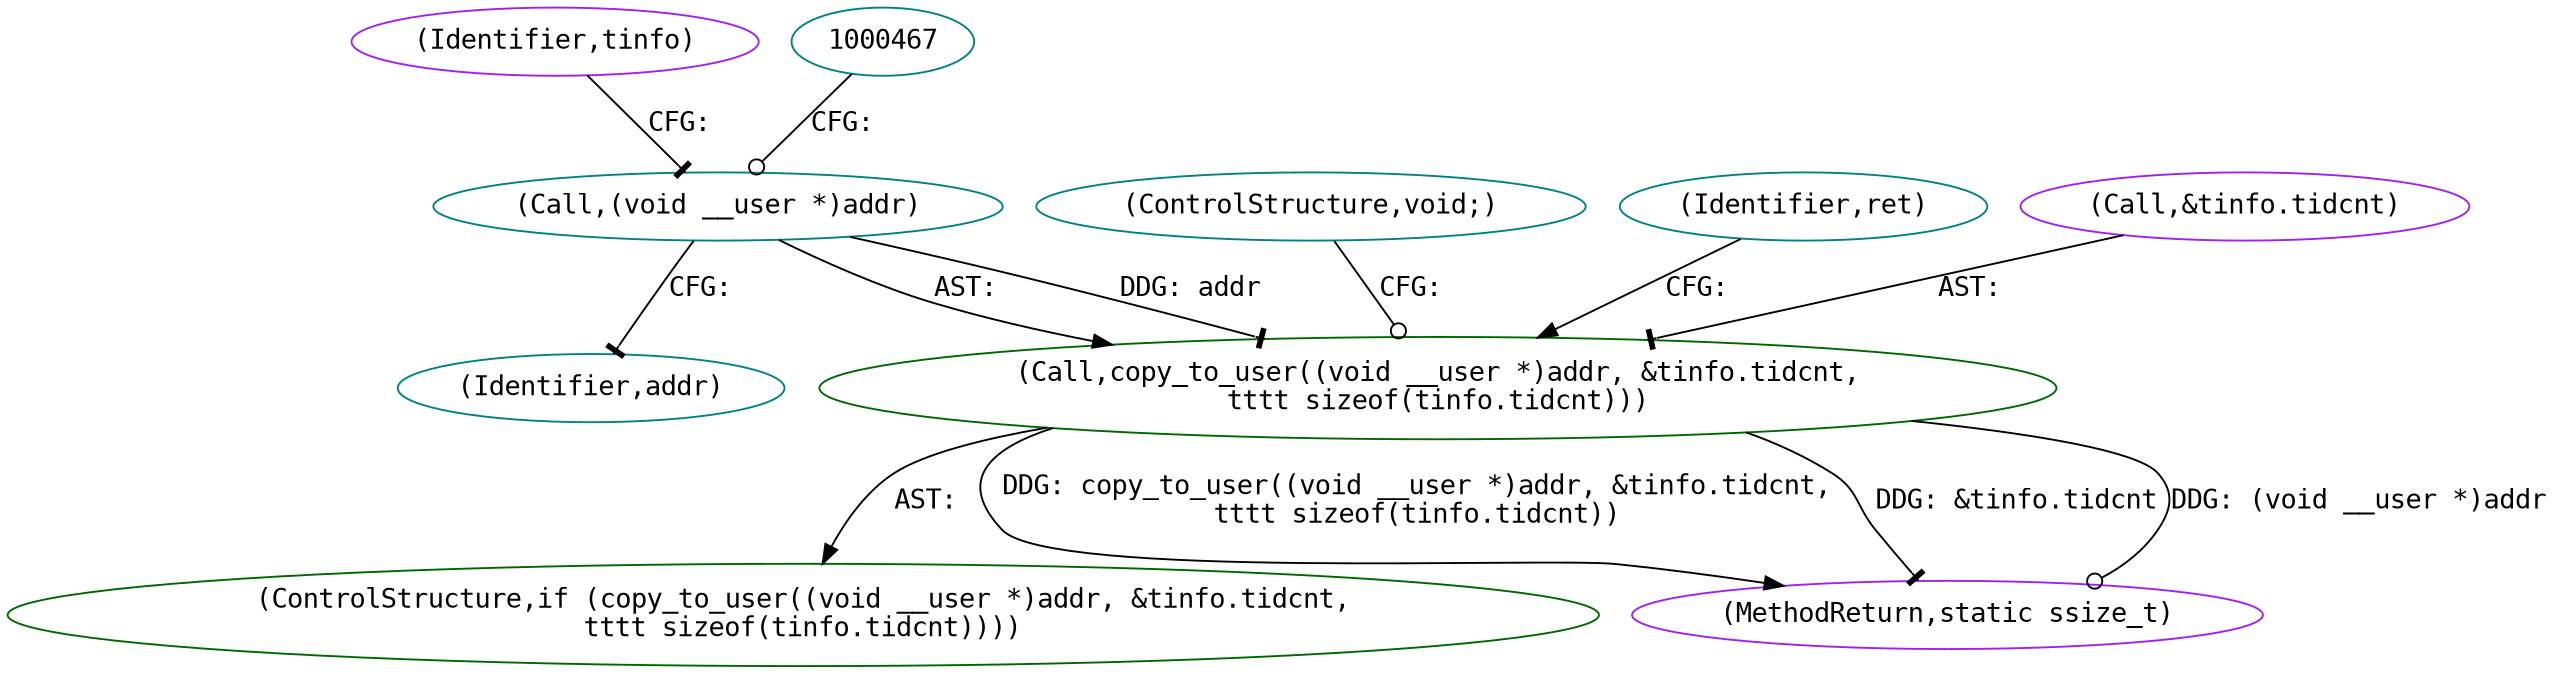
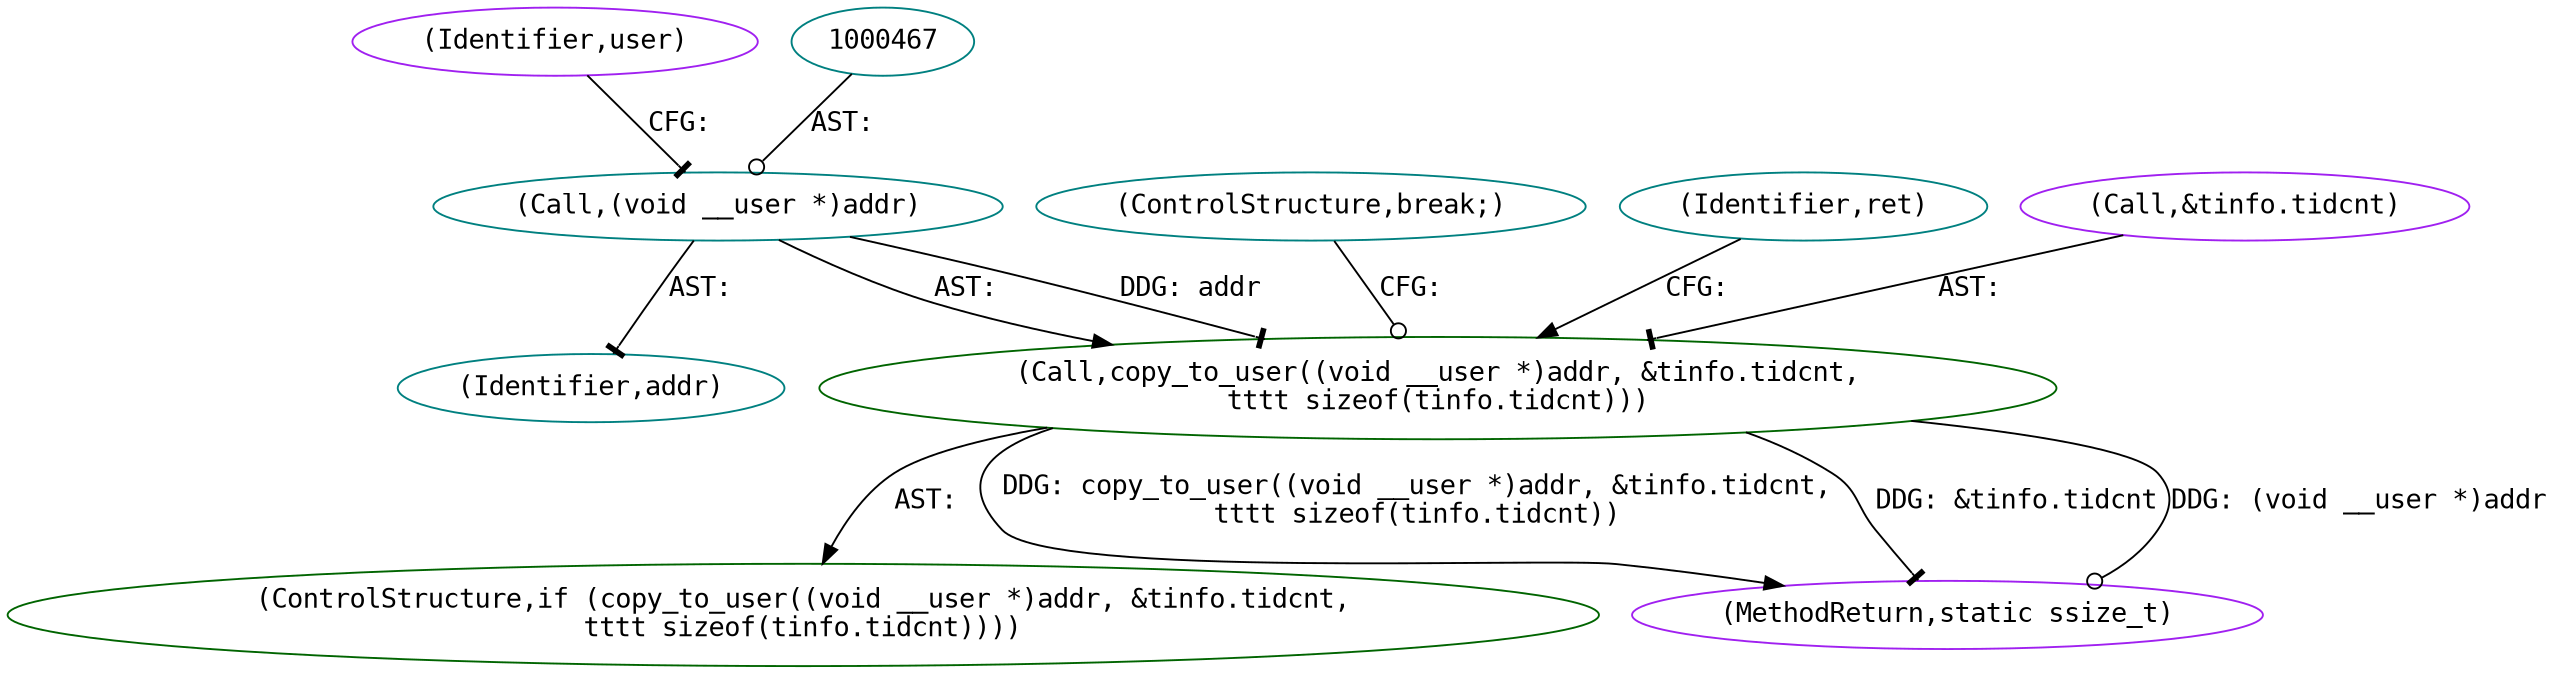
node "(Identifier,tinfo)": label "(Identifier,tinfo)" -> "(Identifier,user)"
edge "1000467" -> "(Call,(void __user *)addr)": label "CFG: " -> "AST: "
node "(ControlStructure,void;)": label "(ControlStructure,void;)" -> "(ControlStructure,break;)"
edge "(Call,(void __user *)addr)" -> "(Identifier,addr)": label "CFG: " -> "AST: "
